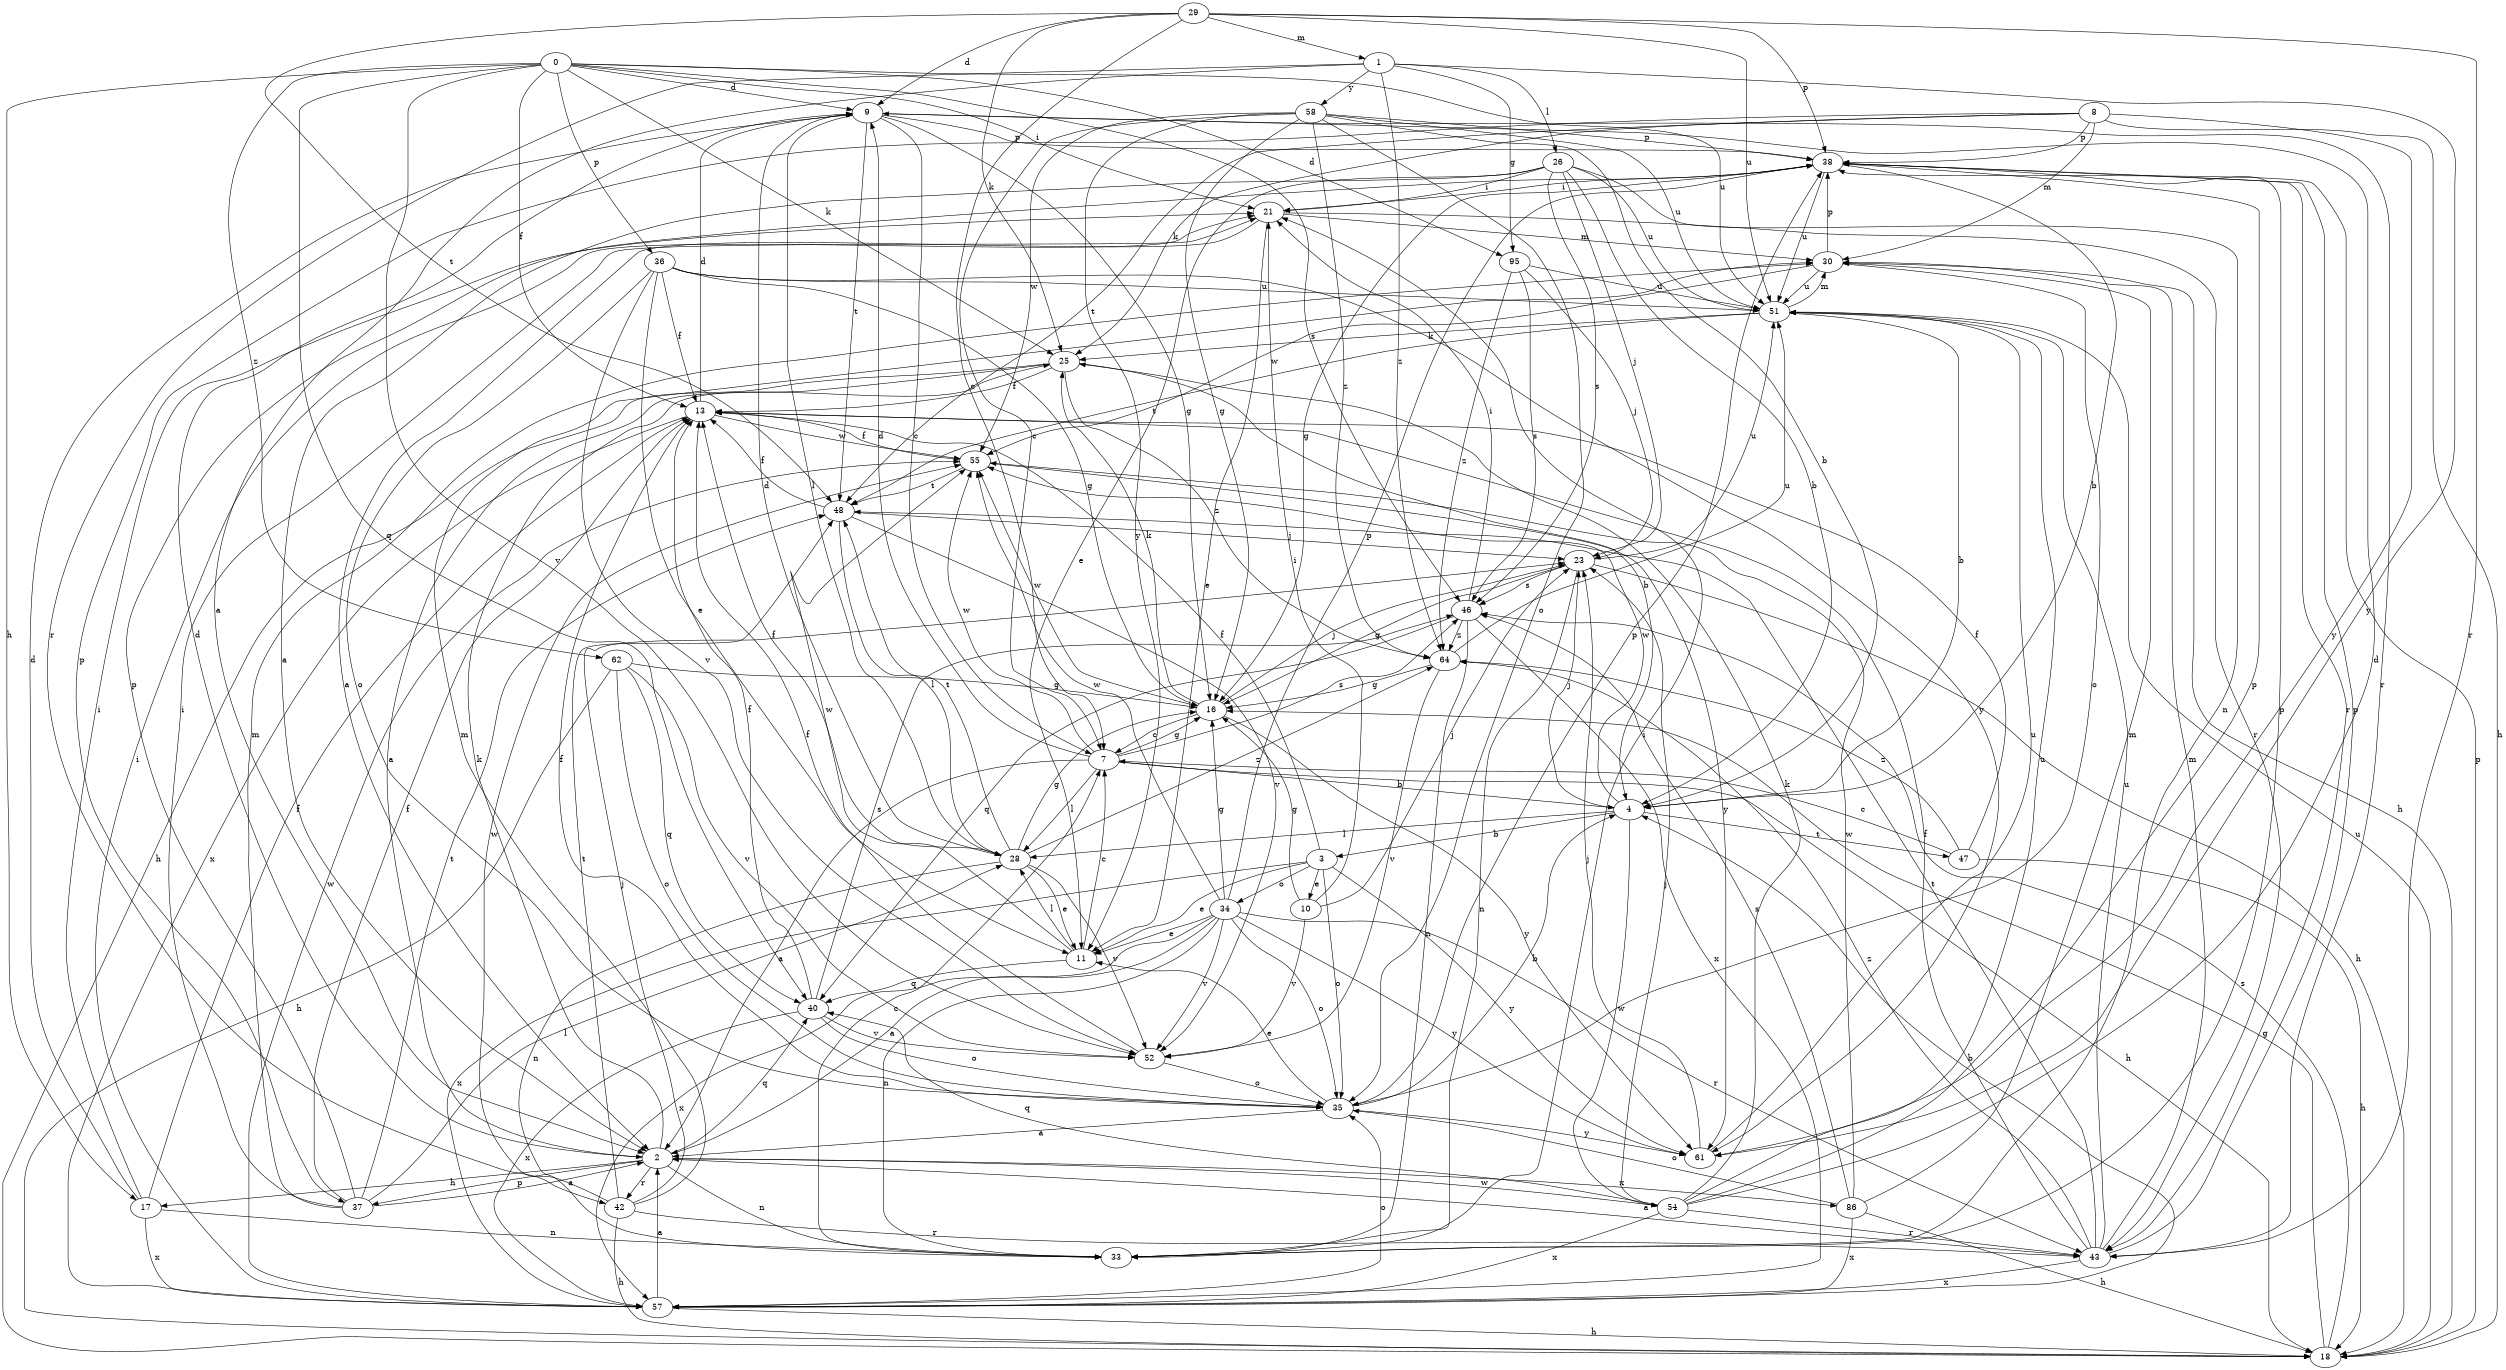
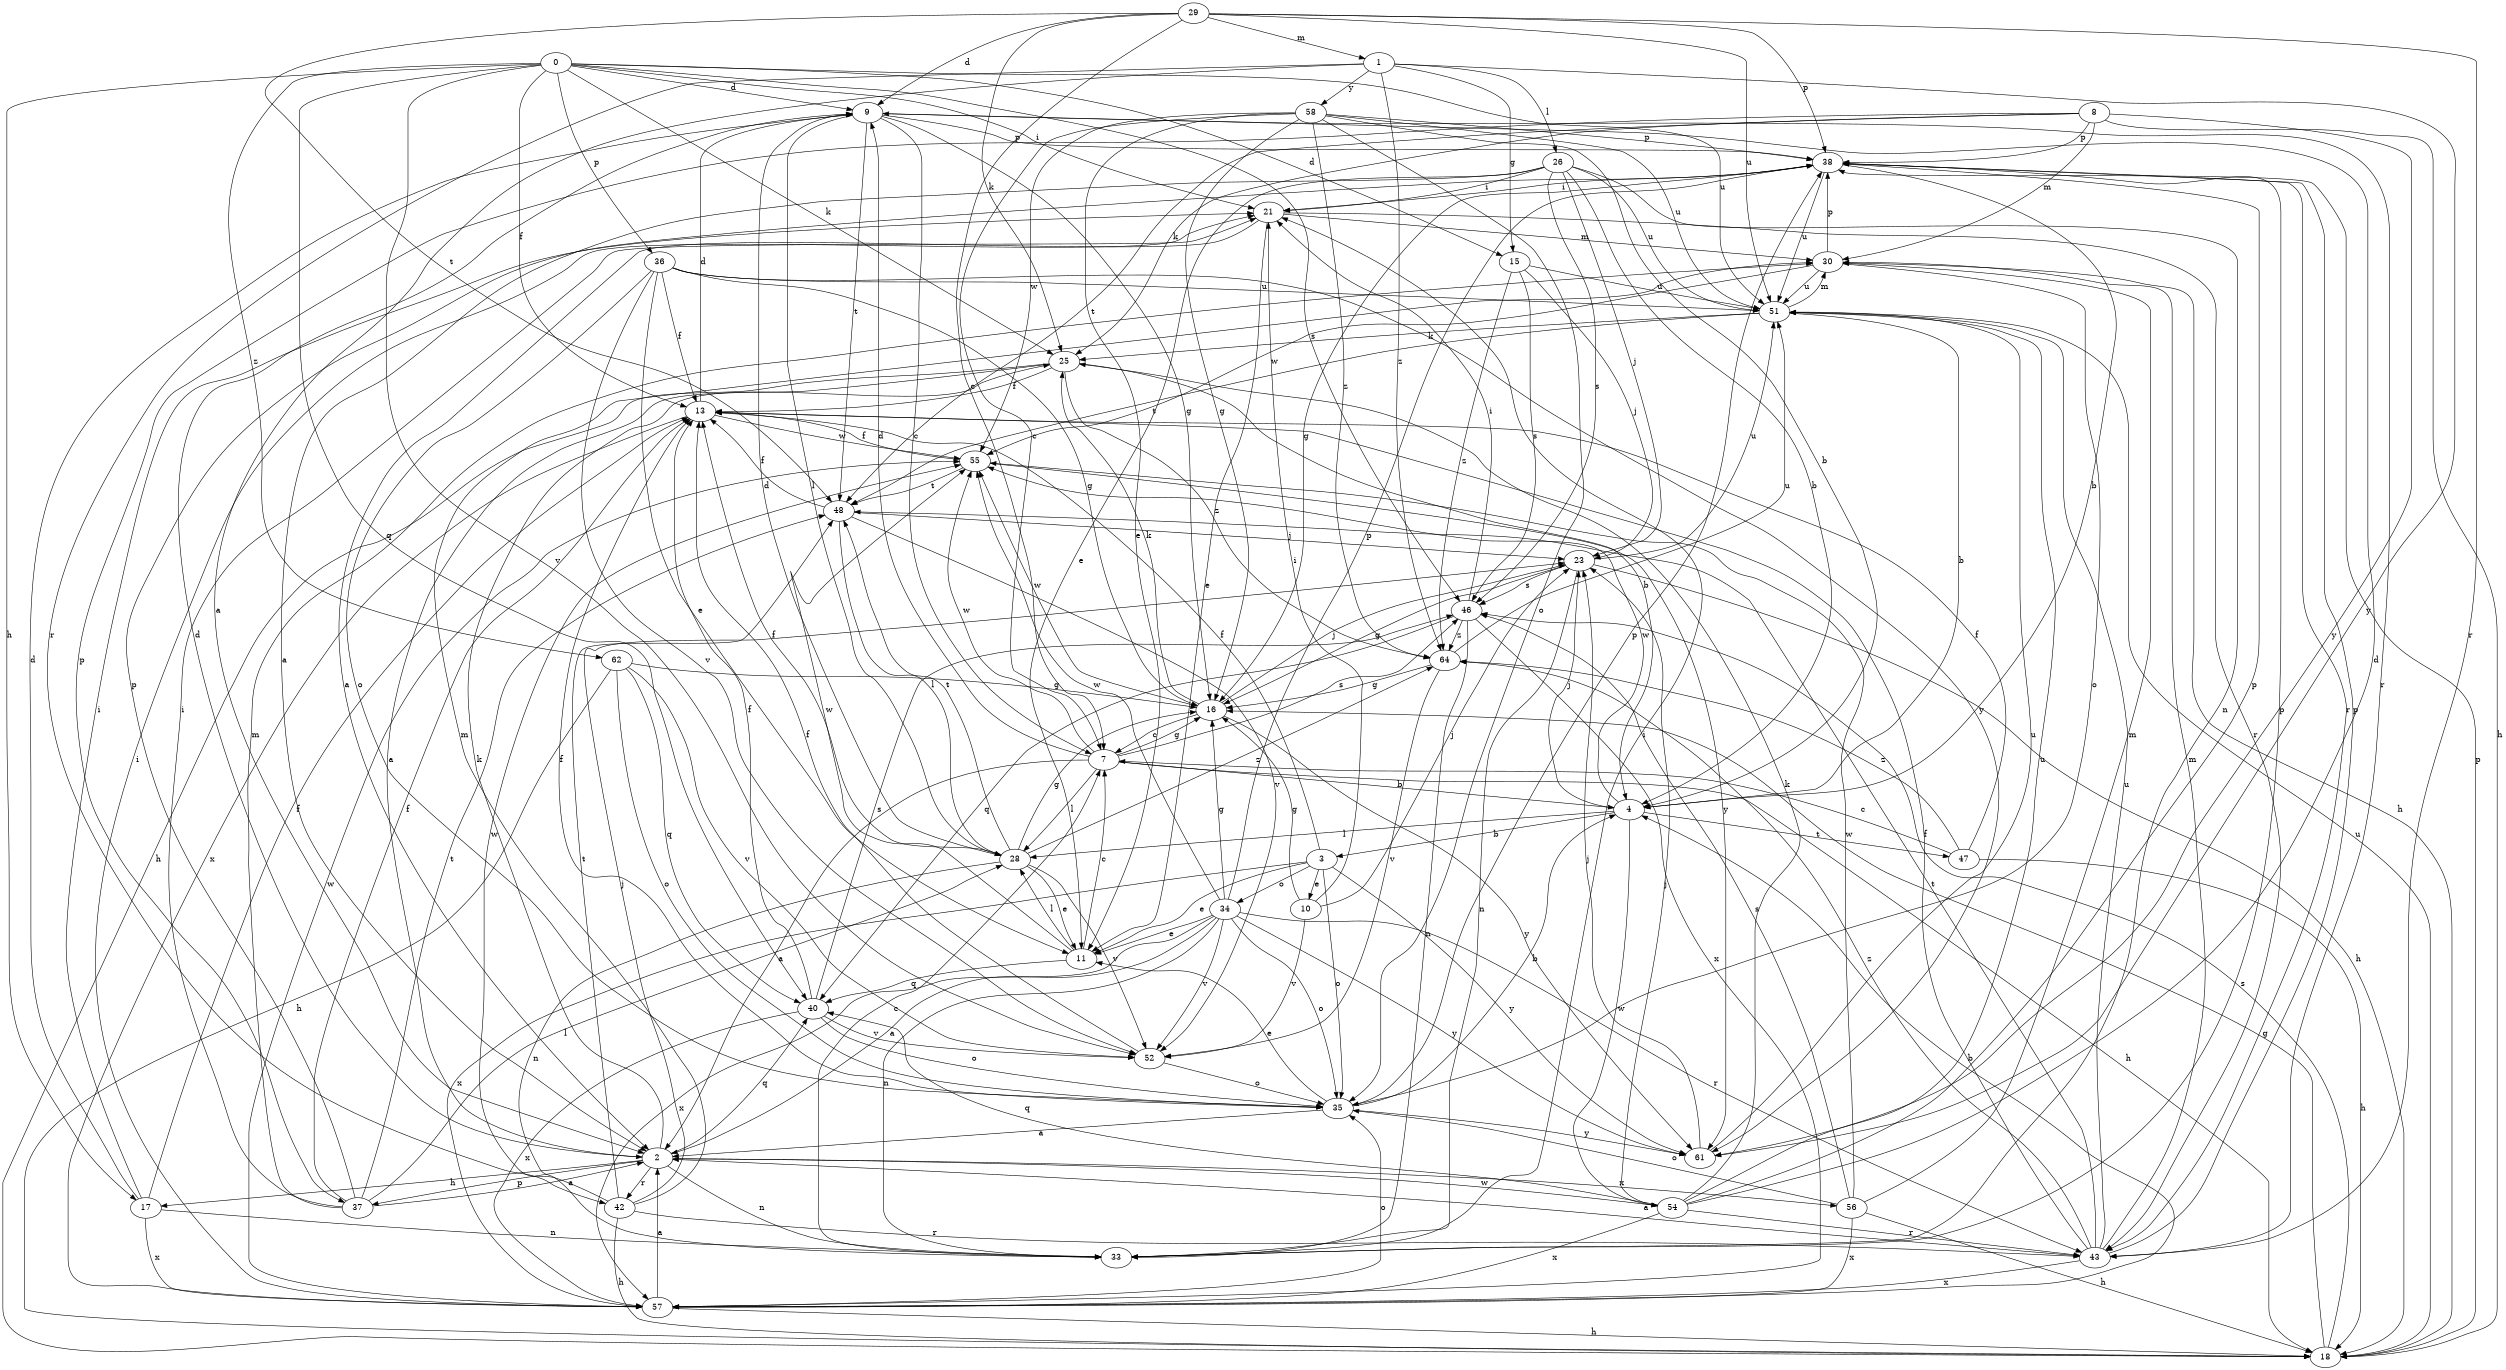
node "95": label "95" -> "15"
edge "58" -> "11": label "y" -> "e"
node "86": label "86" -> "56"
